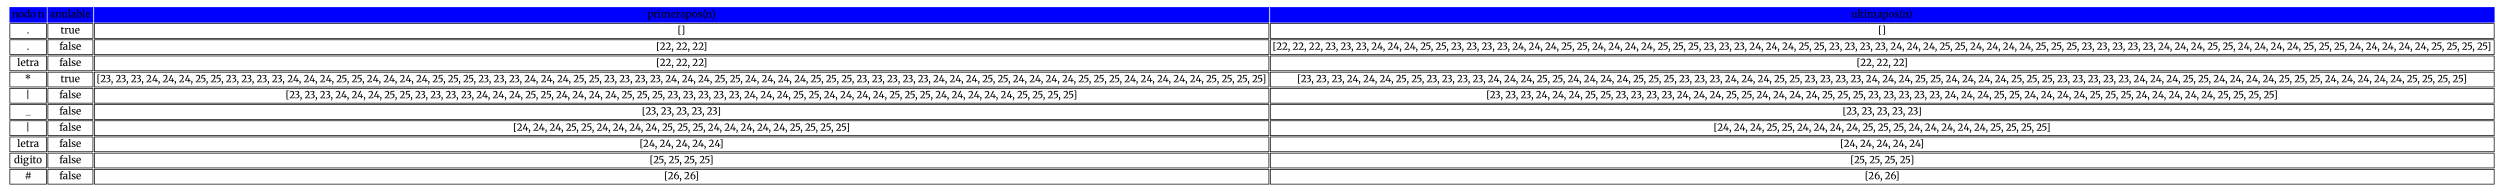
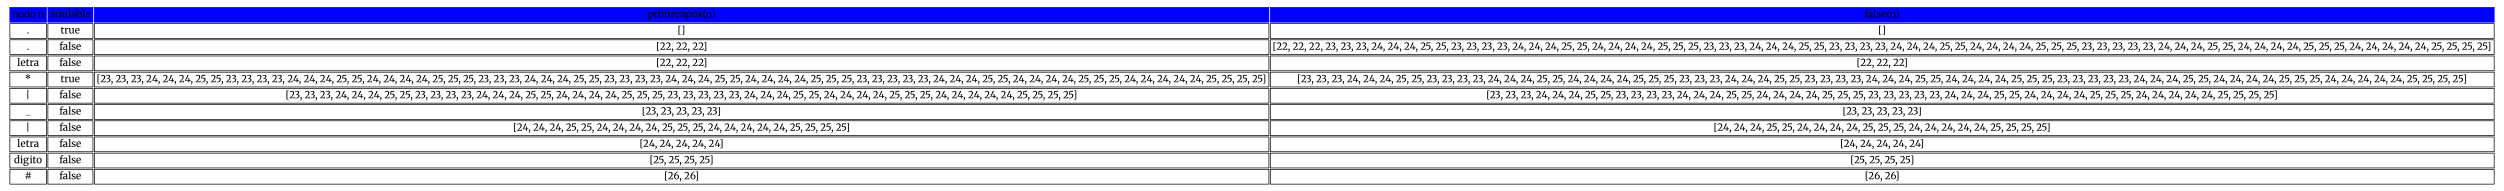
node "nodo n": text "ultimapos(n)" -> "false(n)"
